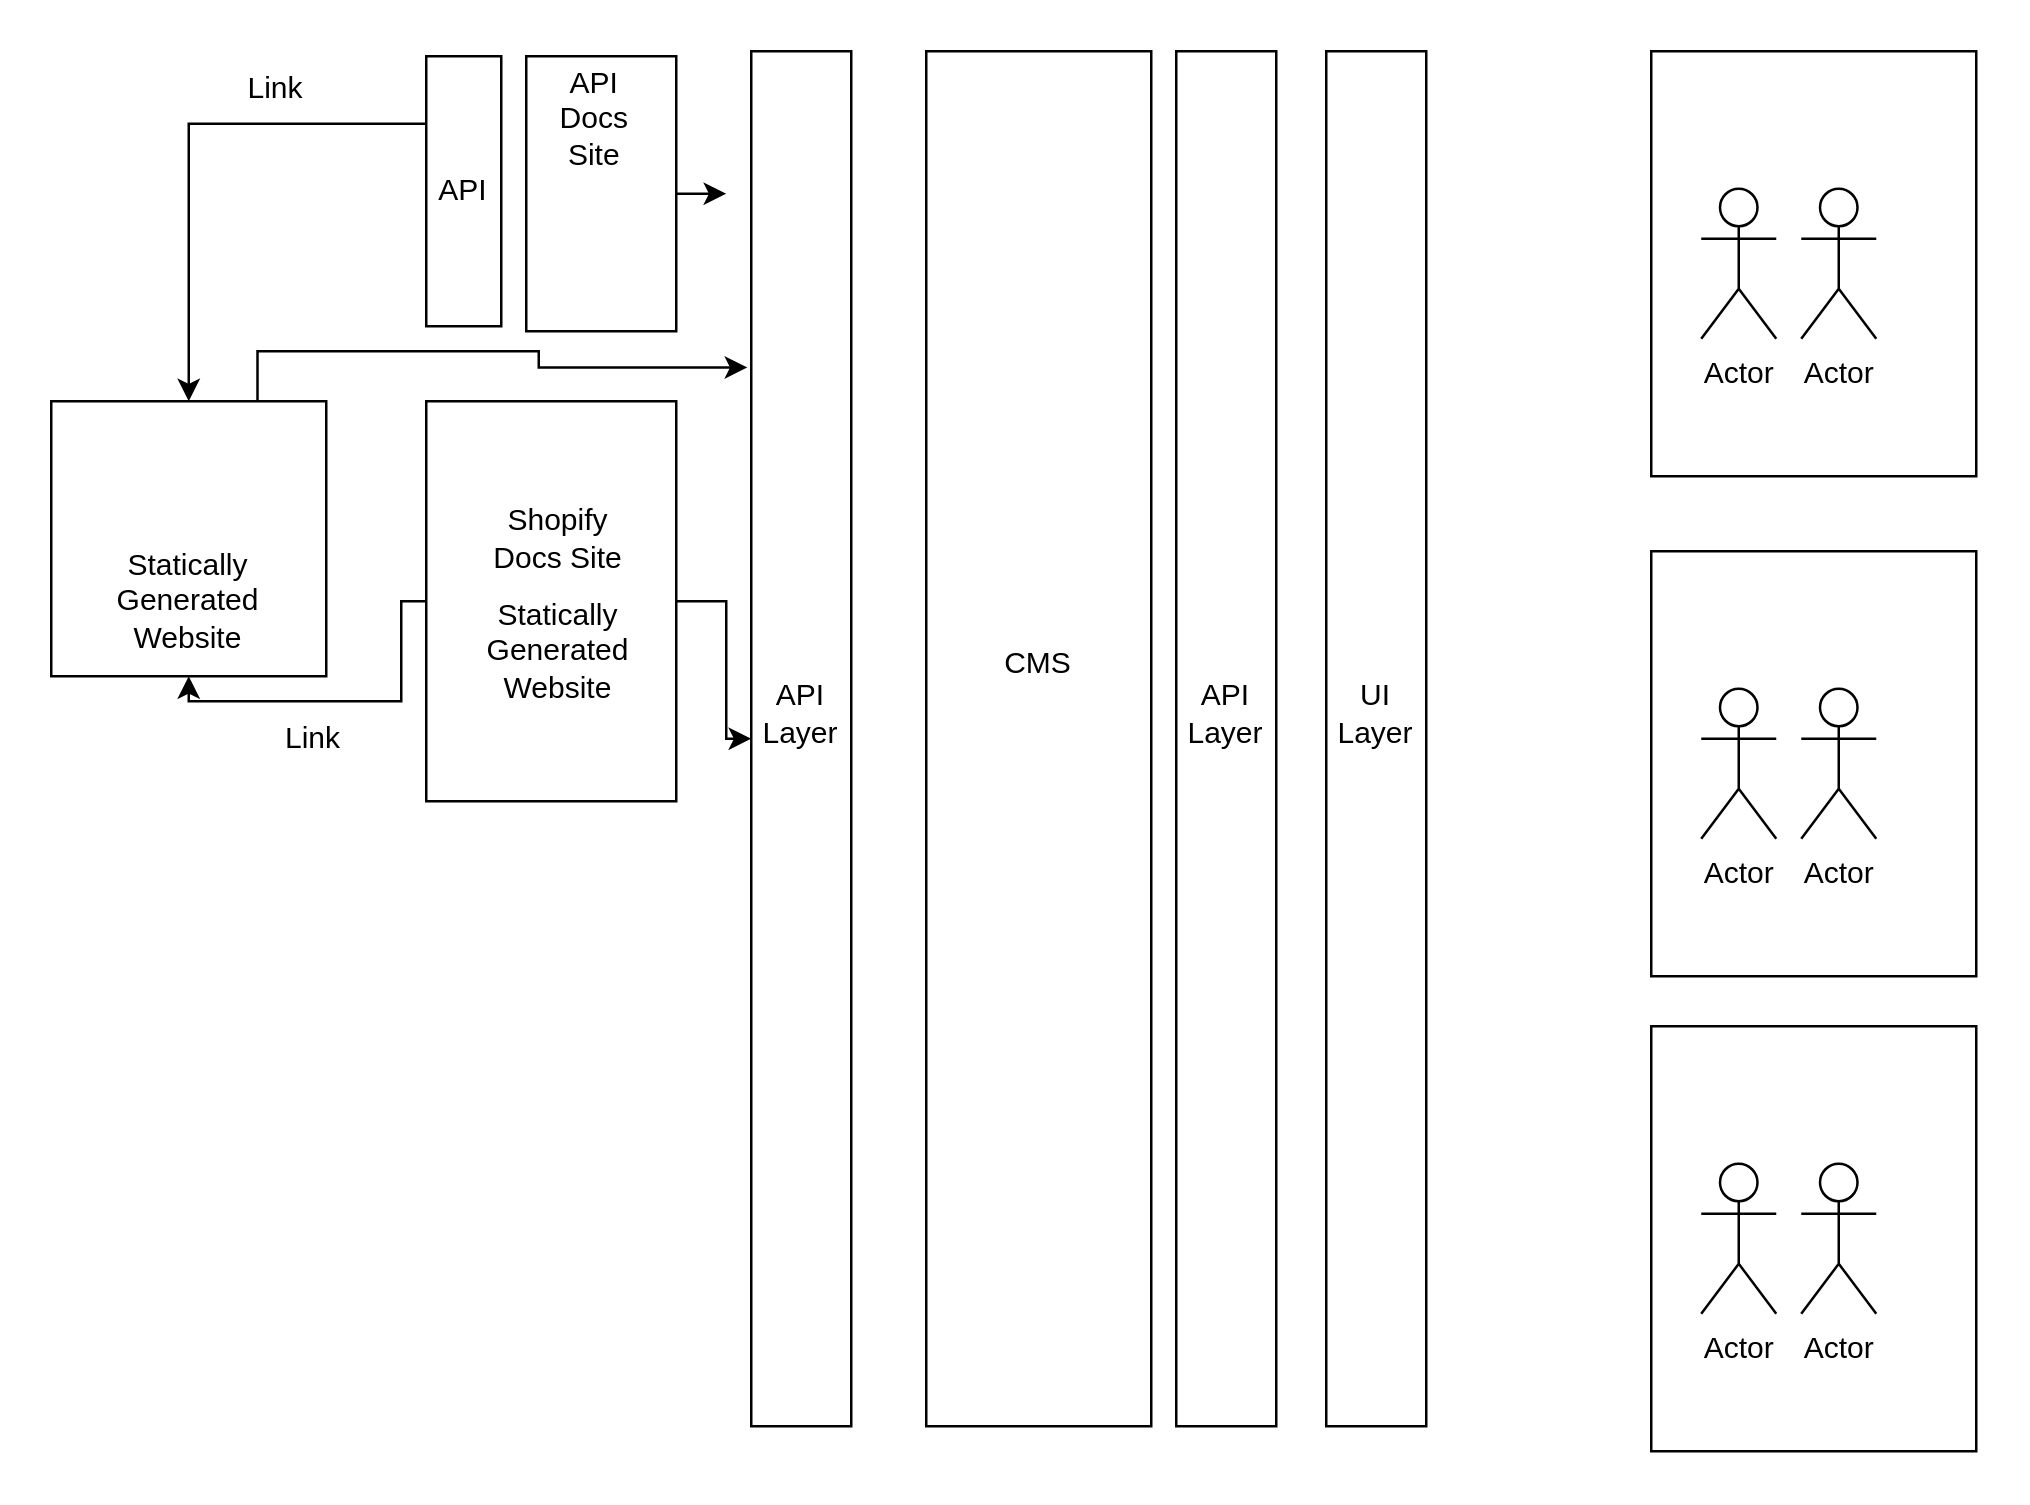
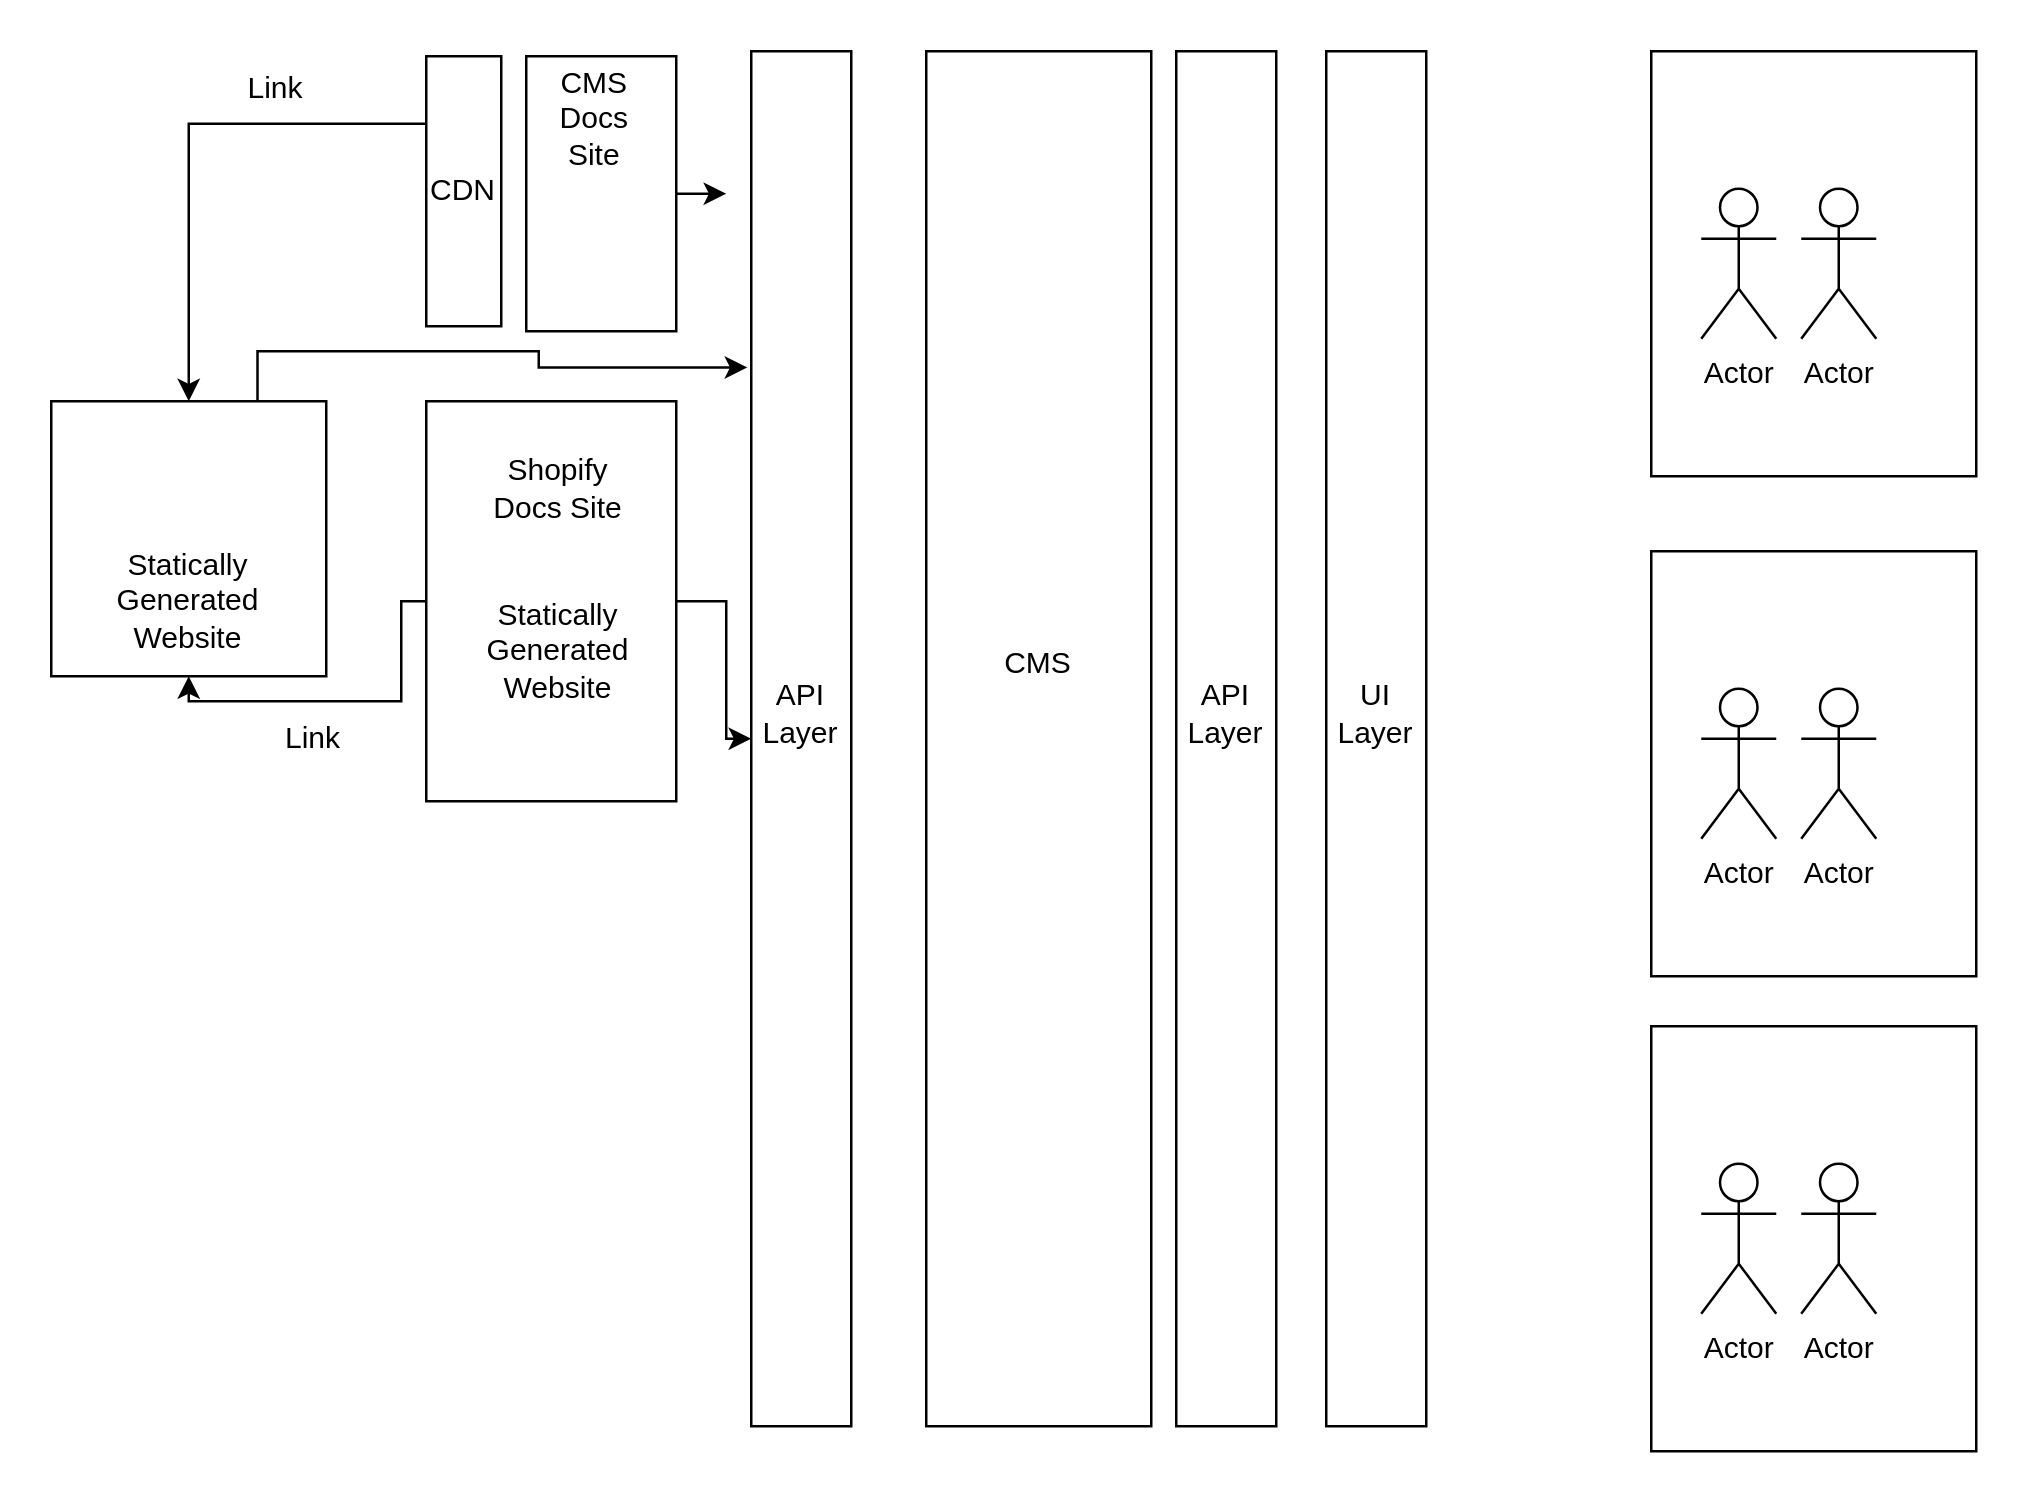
node "API Docs Site": label "API Docs Site" -> "CMS Docs Site"
node "API": label "API" -> "CDN"
node "Shopify Docs Site": moved (559, 539) -> (559, 489)
